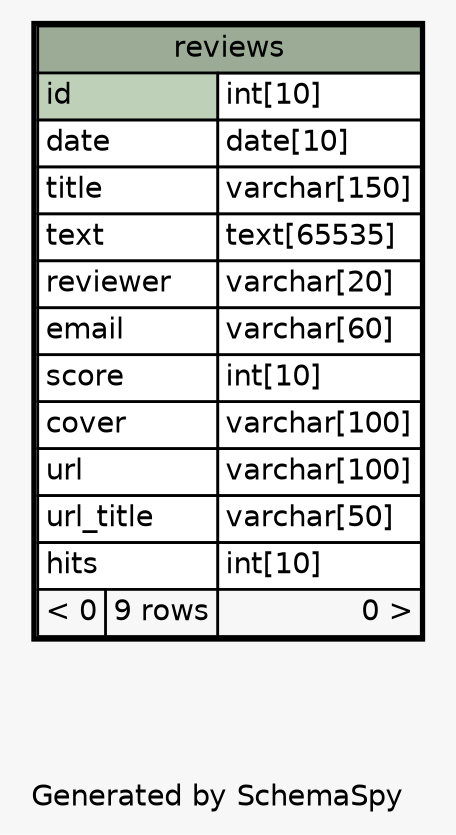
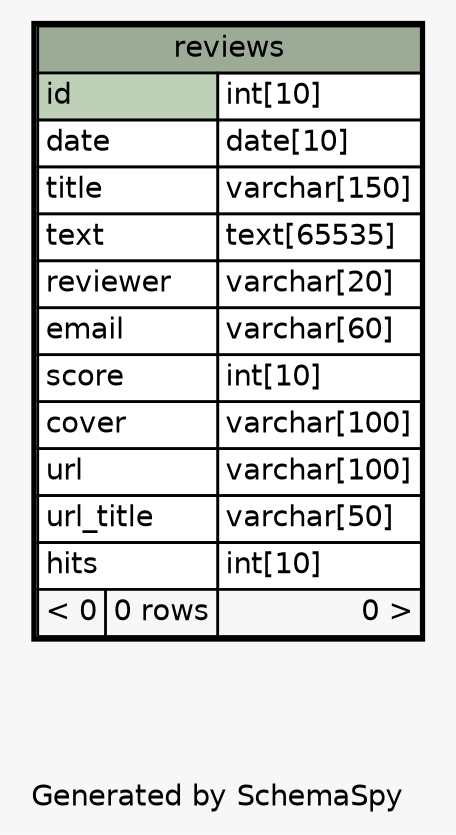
node "reviews": text "9 rows" -> "0 rows"
